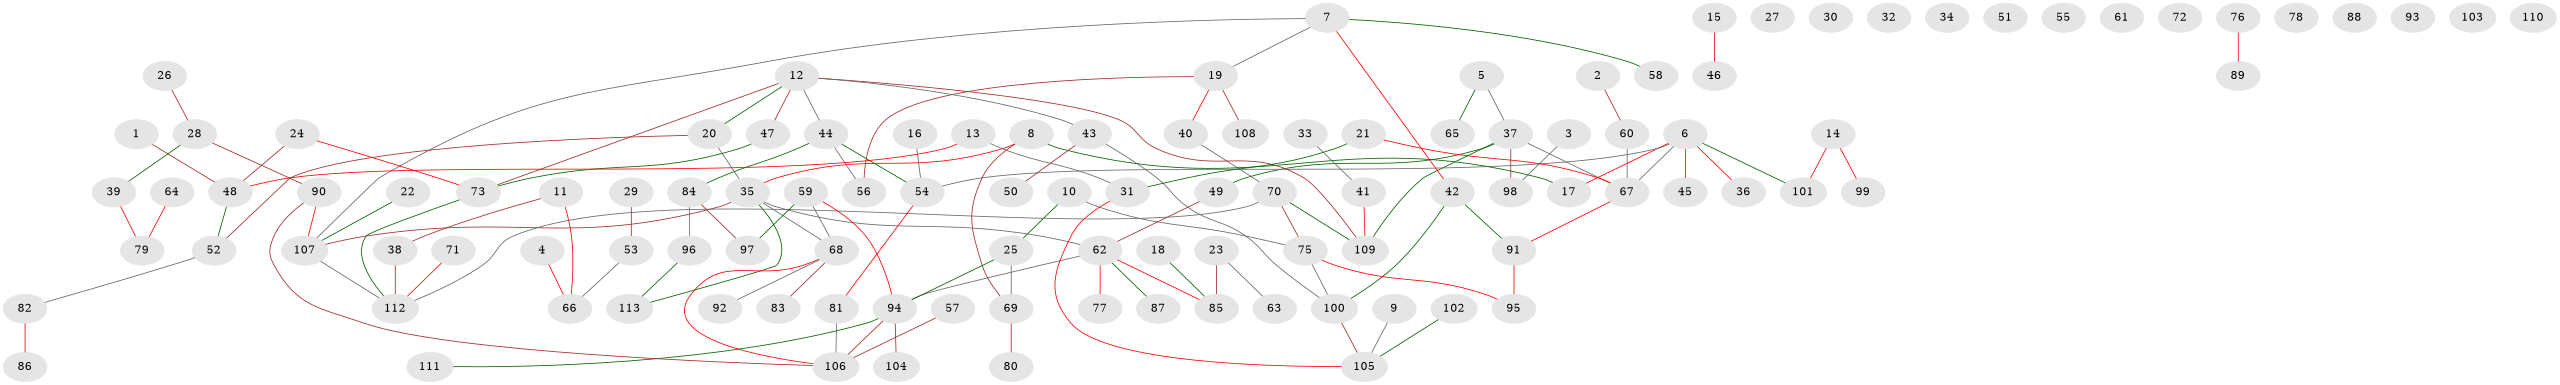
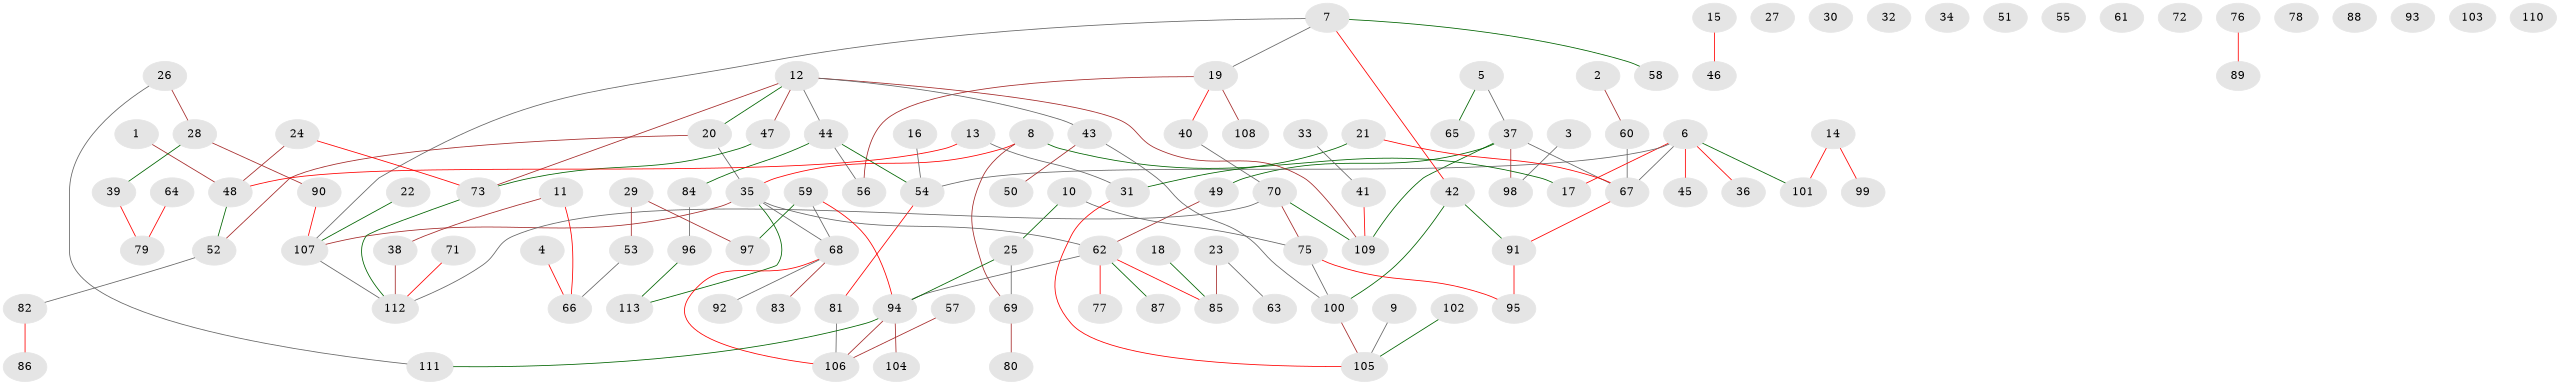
edge "84" -- "97": now "29" -- "97"
edge "26" -- "111": added
edge "90" -- "106": removed
